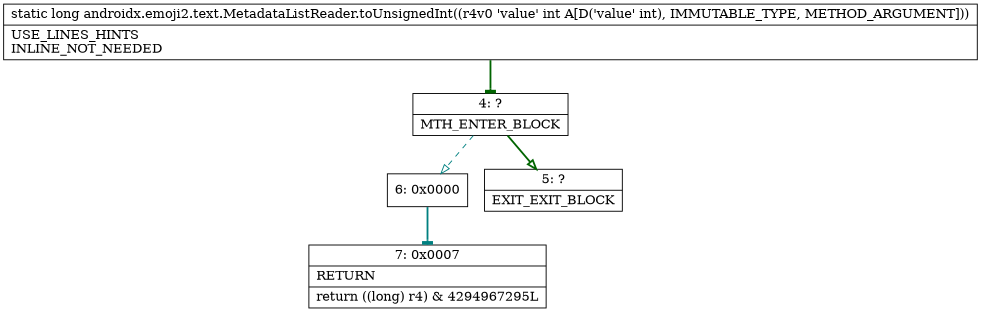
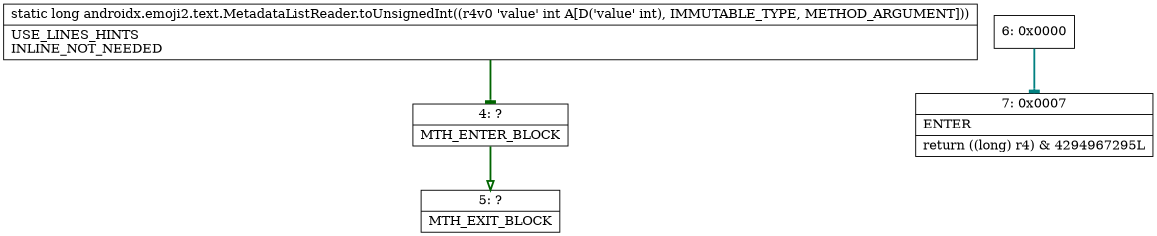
edge "4: ?" -> "6: 0x0000": removed
node "5: ?": text "EXIT_EXIT_BLOCK" -> "MTH_EXIT_BLOCK"
node "7: 0x0007": text "RETURN" -> "ENTER"
